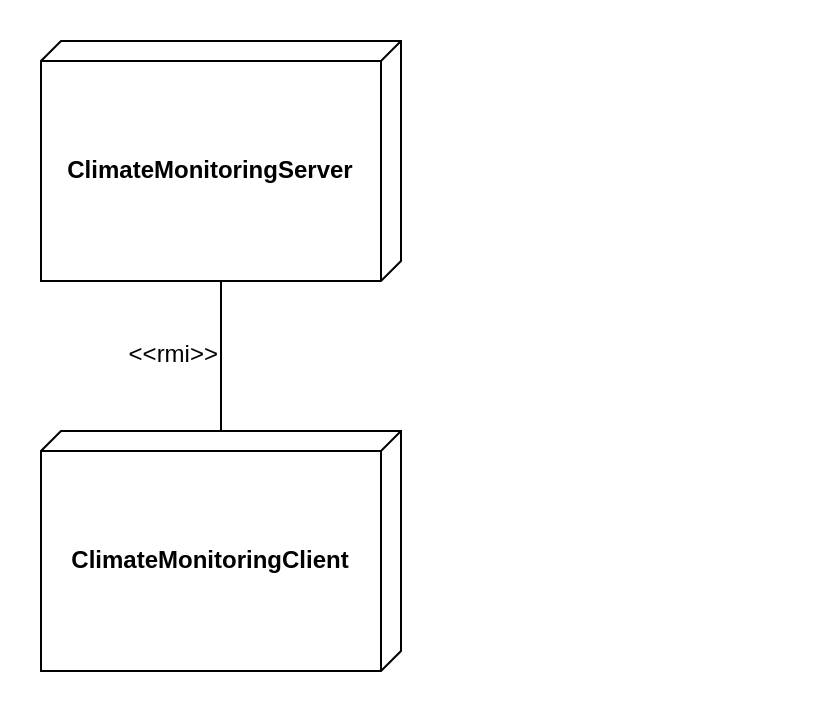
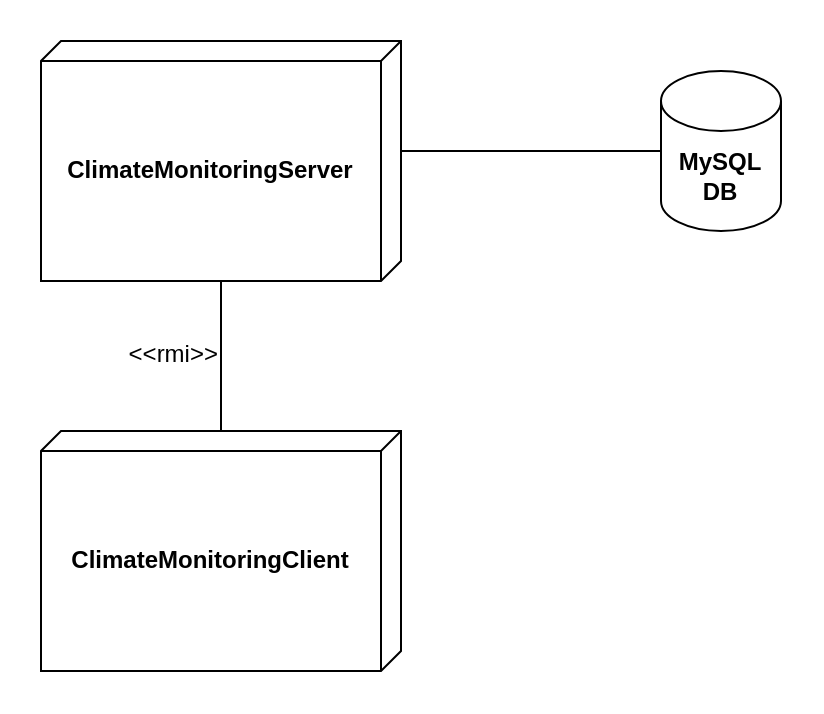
edge "MySQL DB" -- "ClimateMonitoringServer": added
node "MySQL DB": added
